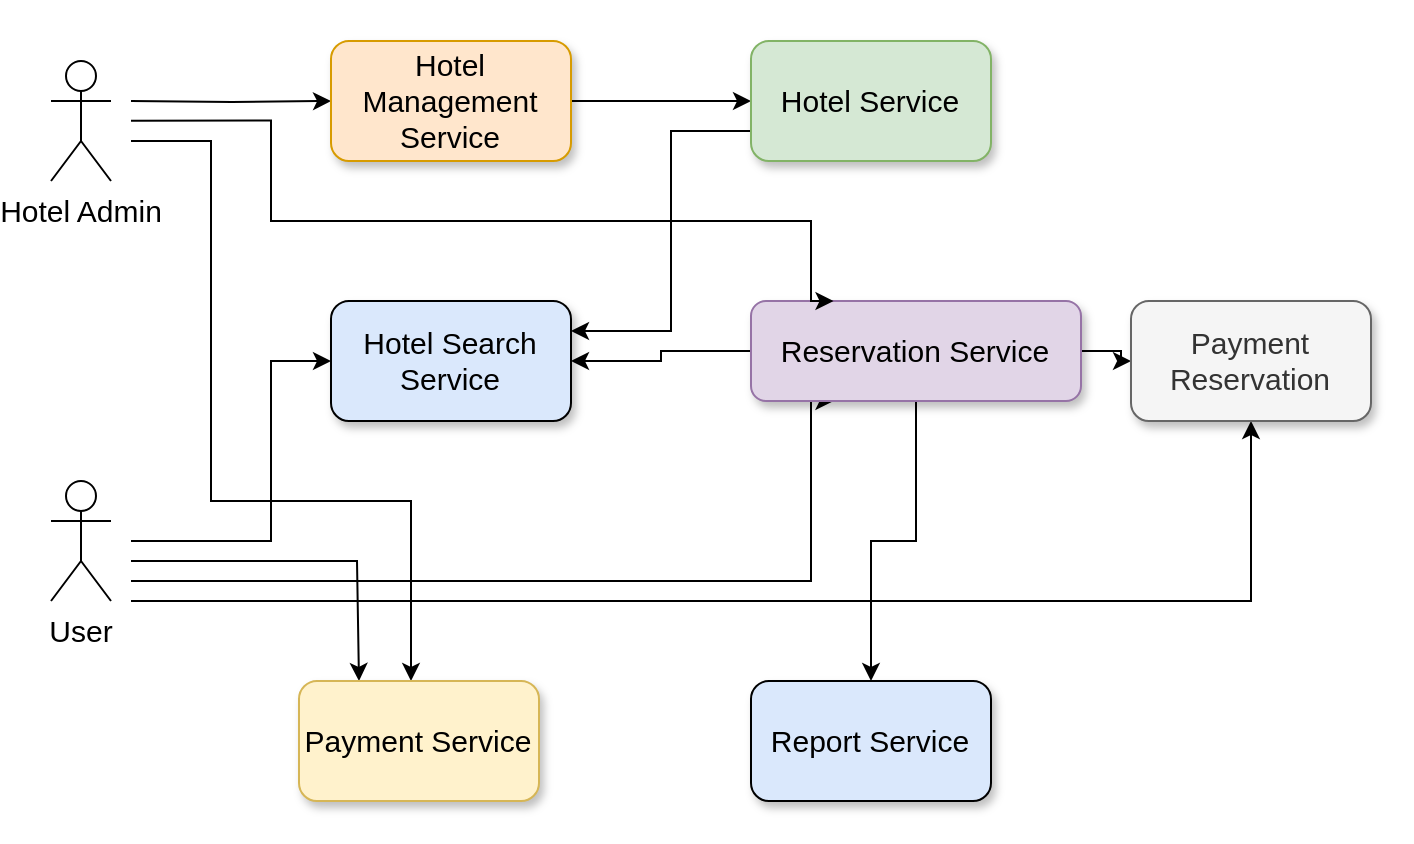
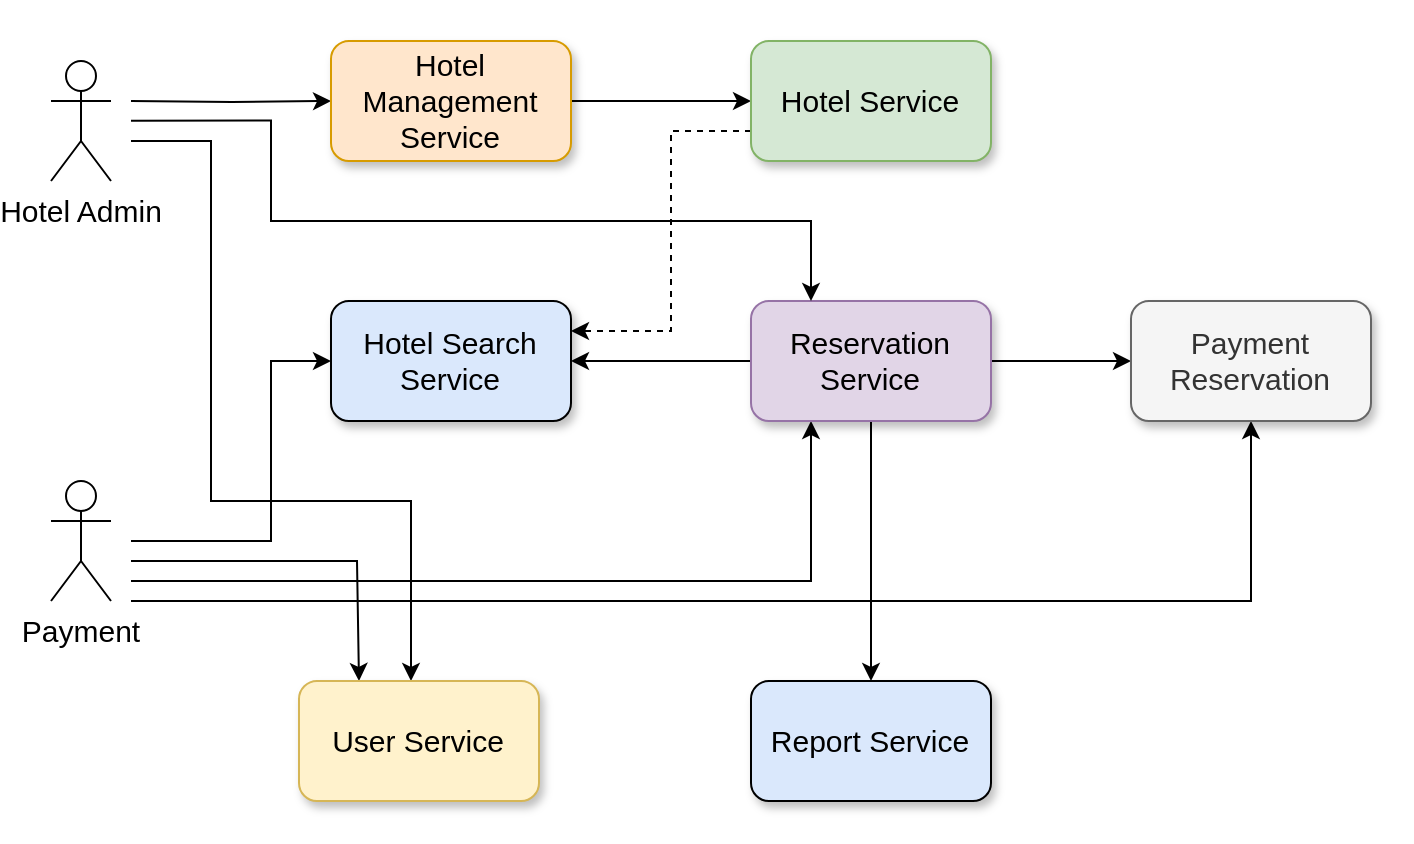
edge "Hotel Service" -> "Hotel SearchService": style solid -> dashed
node "Reservation Service": size 330x100 -> 240x120
node "User": label "User" -> "Payment"
node "Payment Service": label "Payment Service" -> "User Service"
